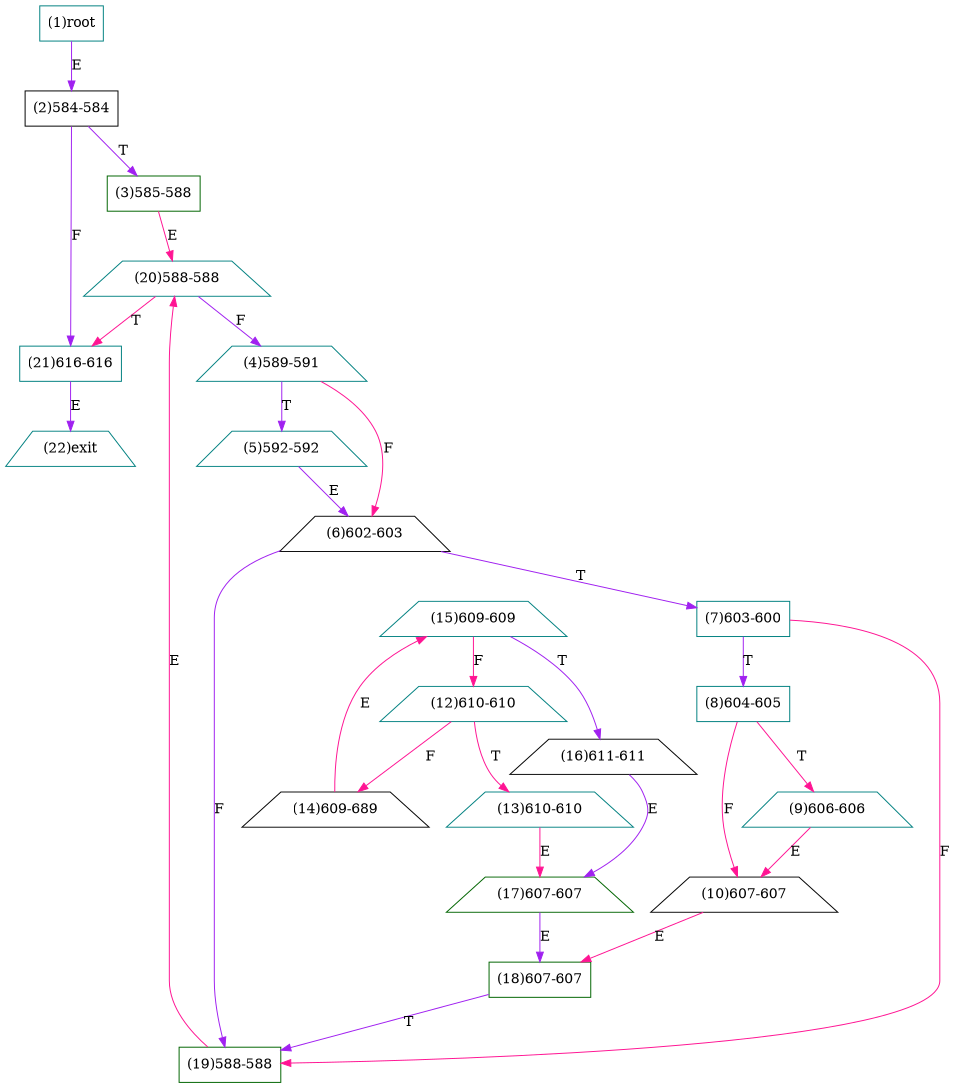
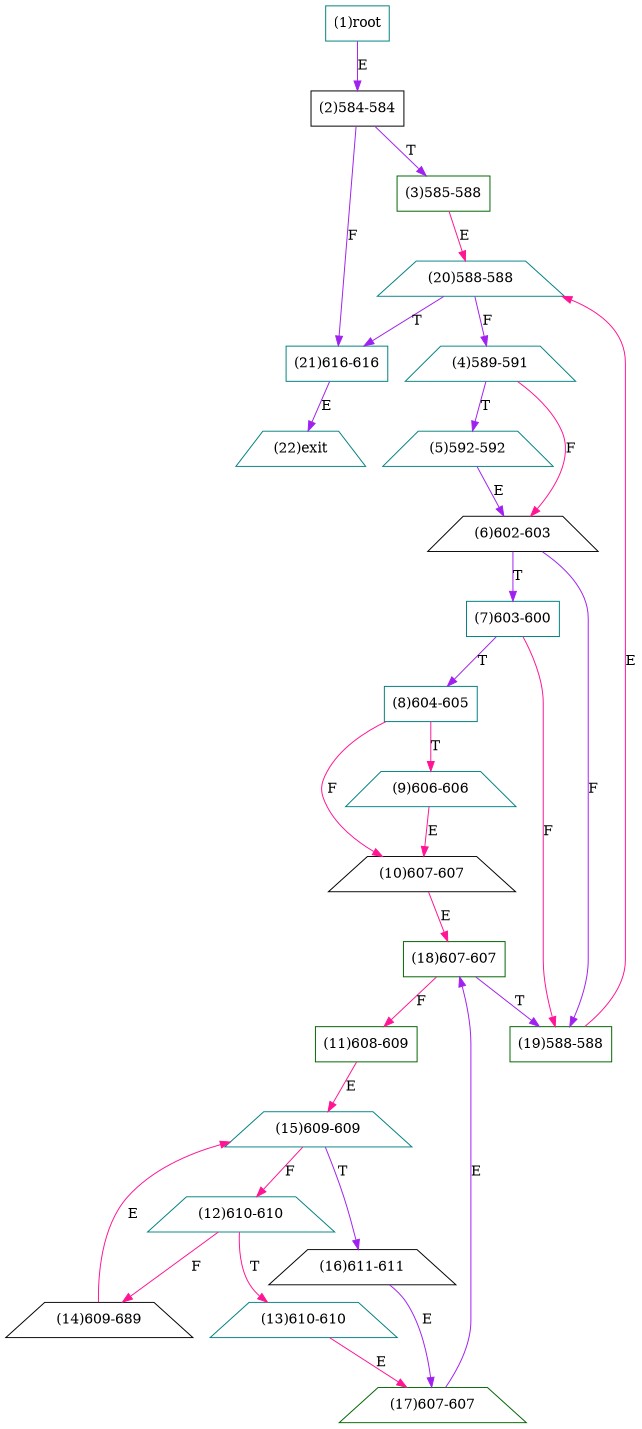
edge "(20)588-588" -> "(21)616-616": color deeppink -> purple
node "(11)608-609": added
